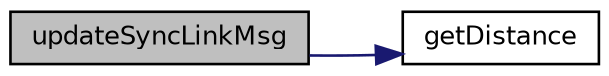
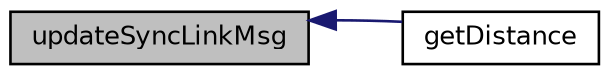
edge "updateSyncLinkMsg" -> "getDistance": reversed
